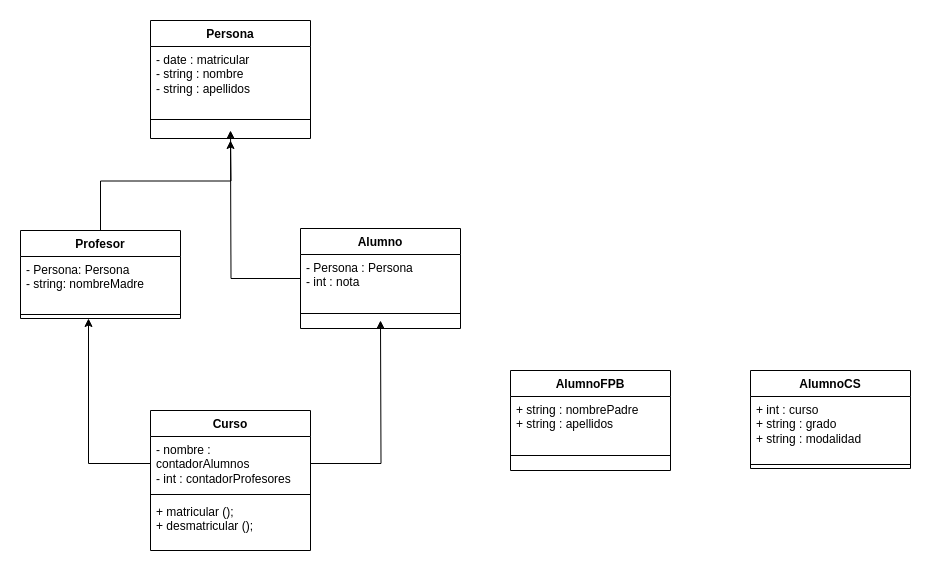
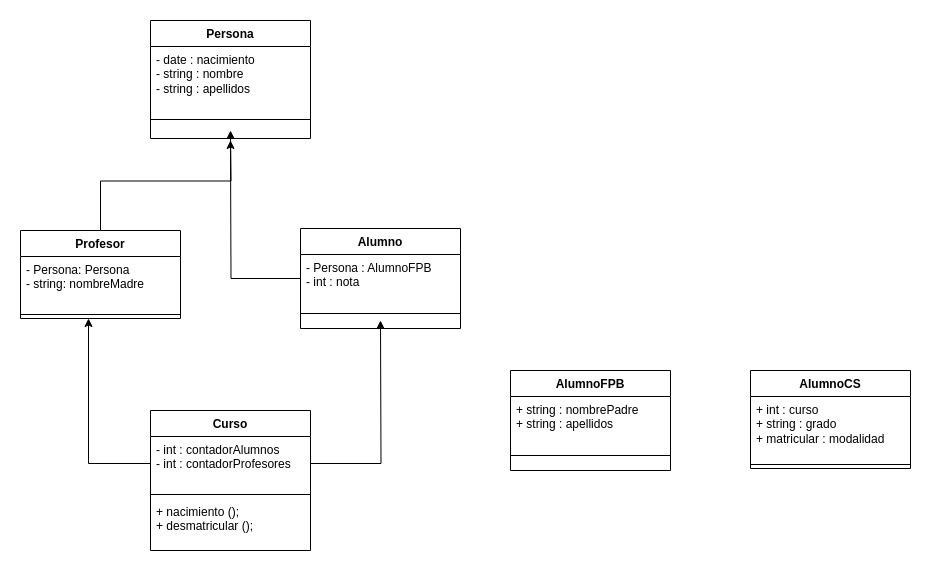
node "- date : matricular - string : nombre - string : apellidos": label "- date : matricular - string : nombre - string : apellidos" -> "- date : nacimiento - string : nombre - string : apellidos"
node "- Persona : Persona - int : nota": label "- Persona : Persona - int : nota" -> "- Persona : AlumnoFPB - int : nota"
node "+ int : curso + string : grado + string : modalidad": label "+ int : curso + string : grado + string : modalidad" -> "+ int : curso + string : grado + matricular : modalidad"
node "- nombre : contadorAlumnos - int : contadorProfesores": label "- nombre : contadorAlumnos - int : contadorProfesores" -> "- int : contadorAlumnos - int : contadorProfesores"
node "+ matricular (); + desmatricular ();": label "+ matricular (); + desmatricular ();" -> "+ nacimiento (); + desmatricular ();"
